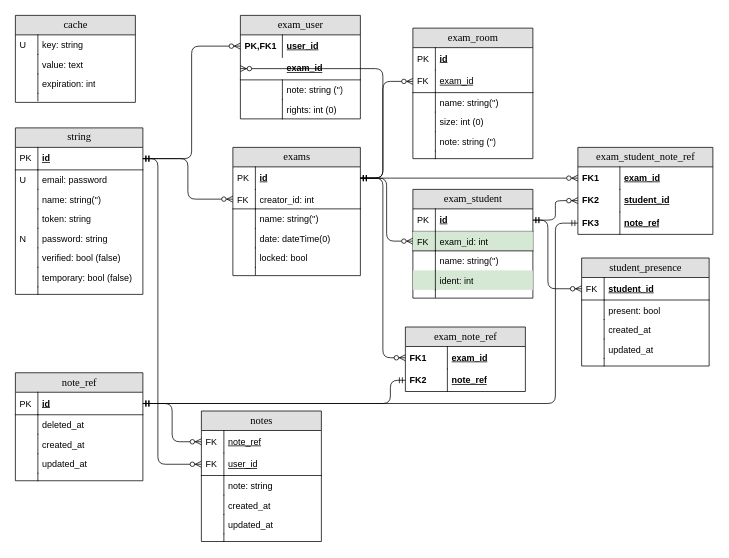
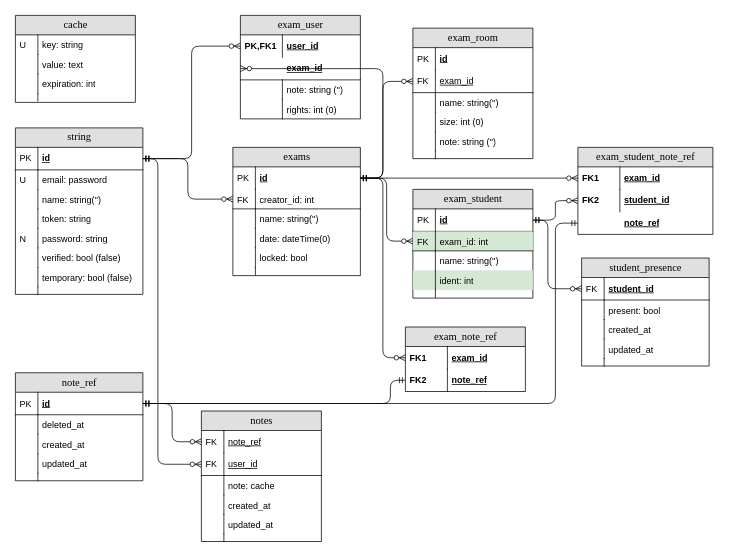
node "FK3": removed
node "note: string": label "note: string" -> "note: cache"
